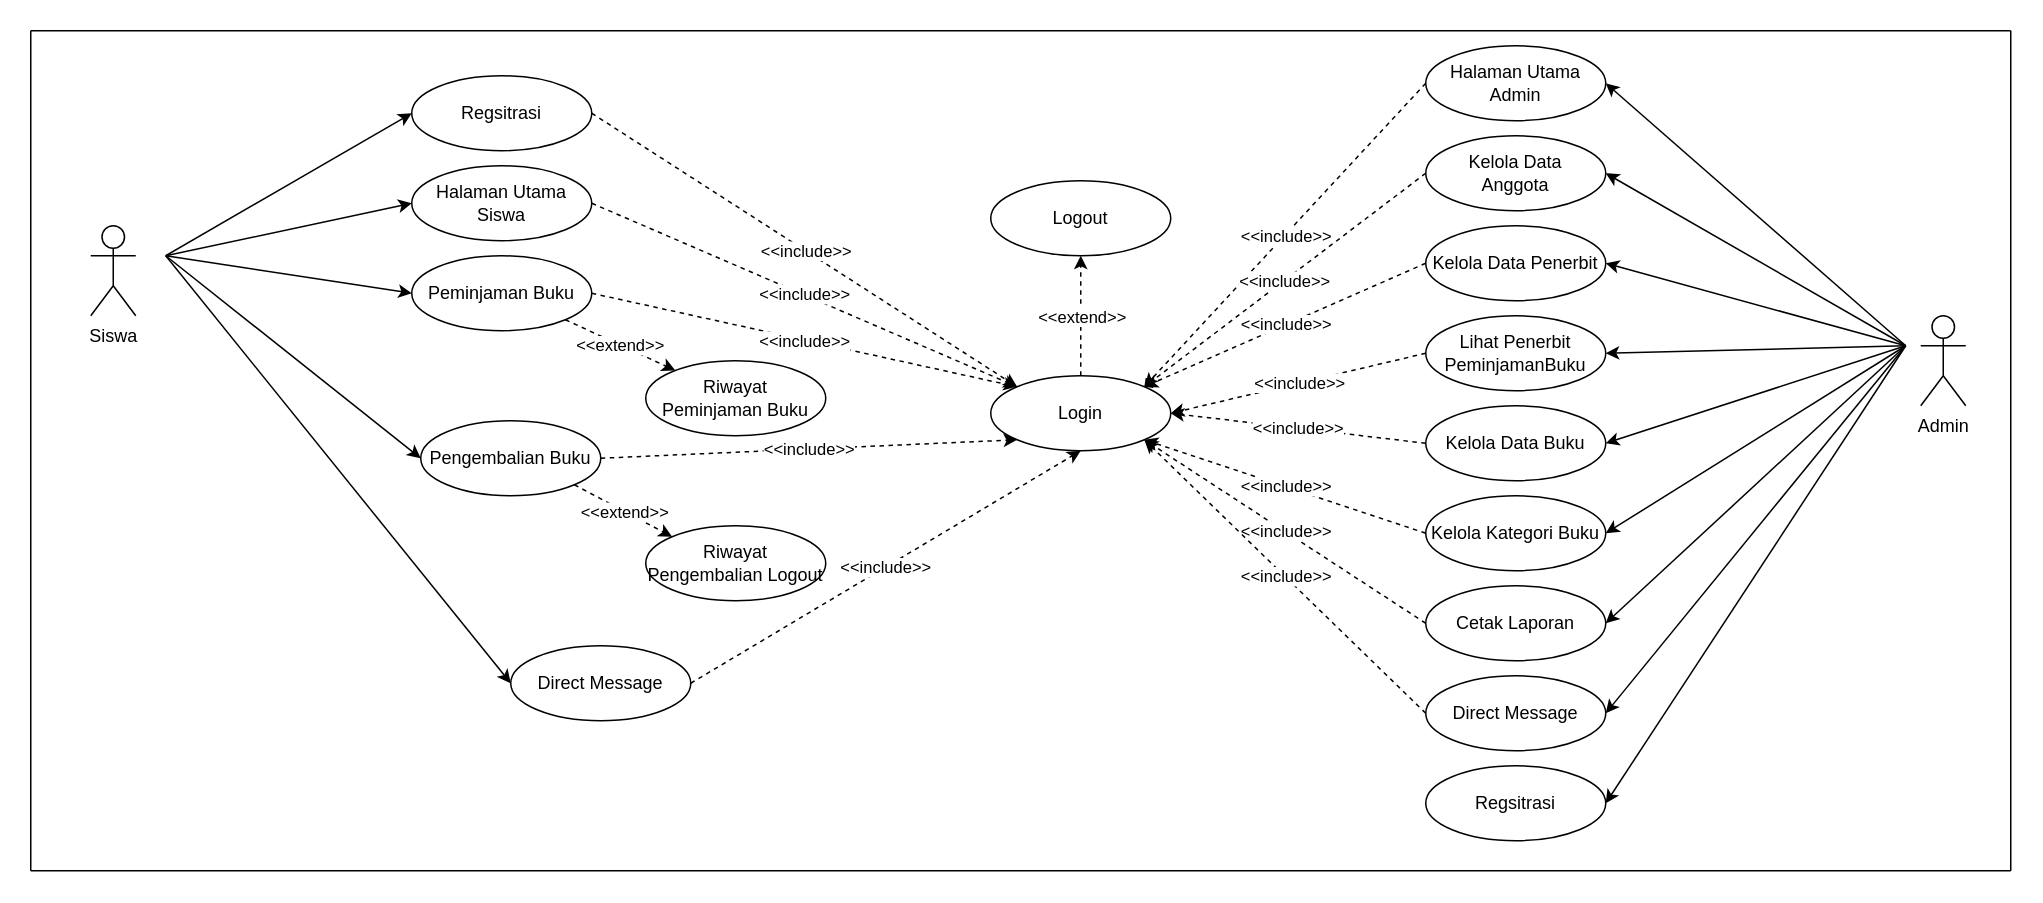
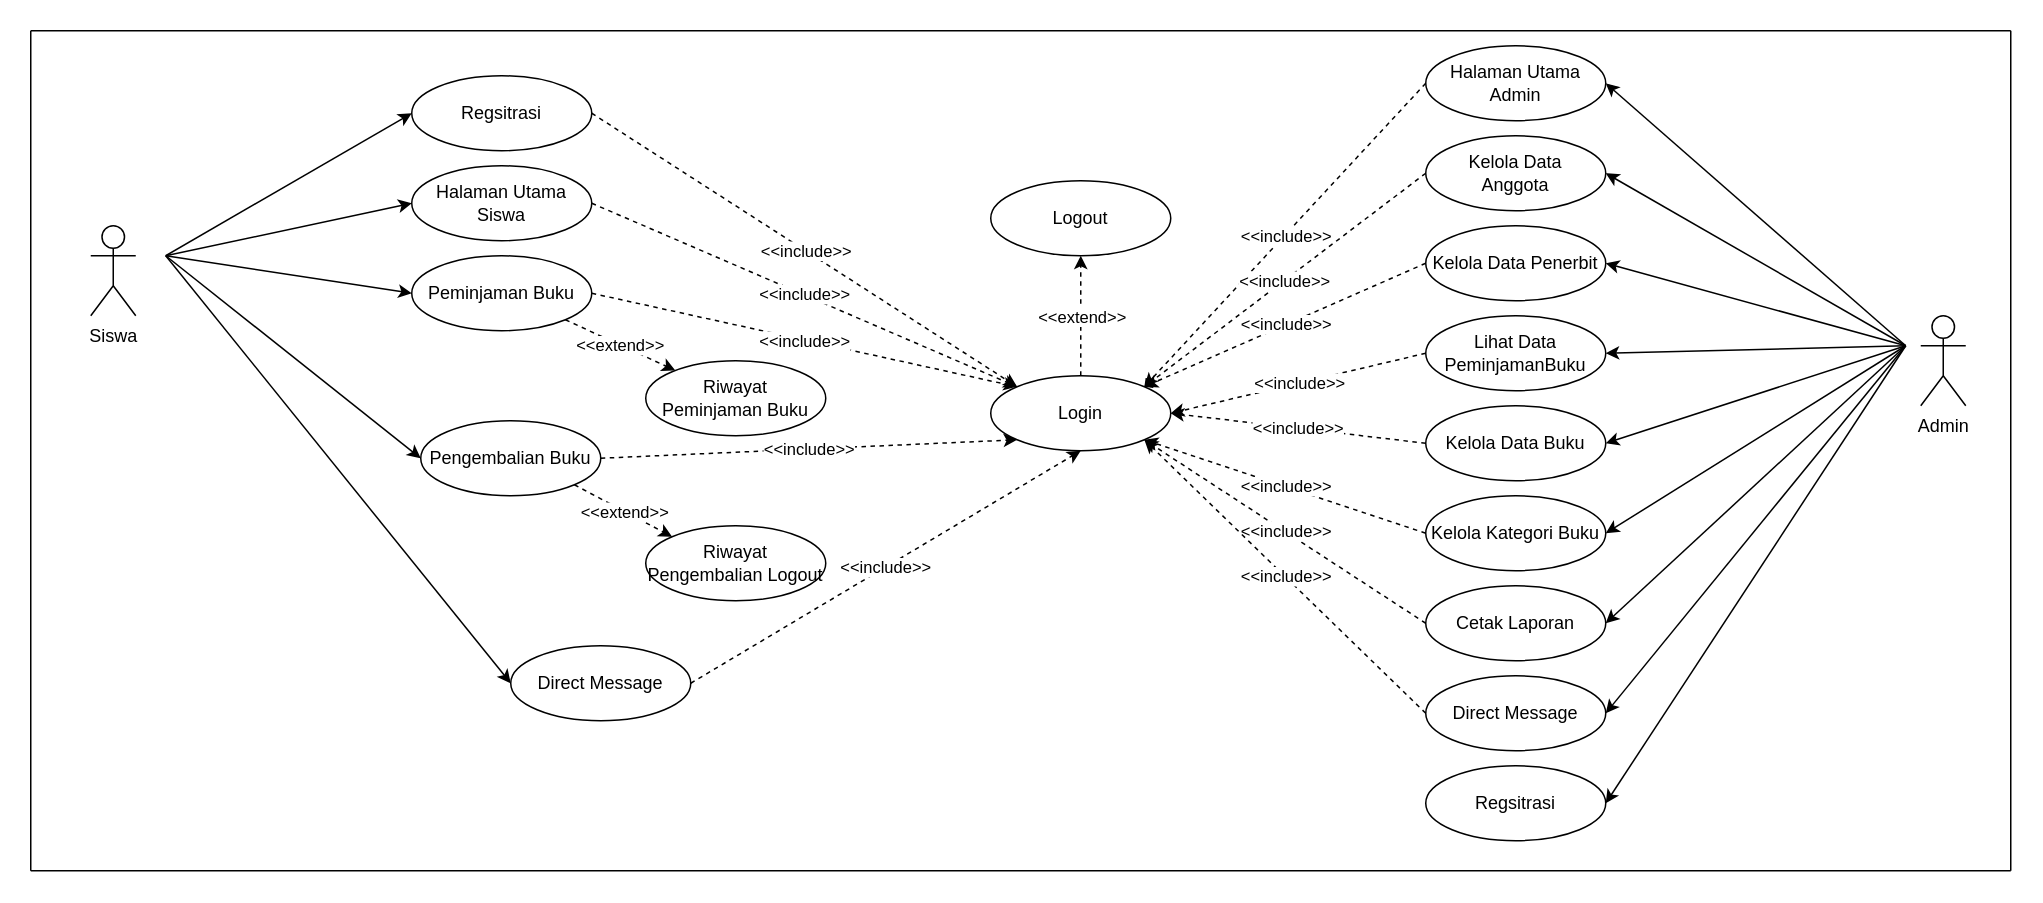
node "Lihat Penerbit PeminjamanBuku": label "Lihat Penerbit PeminjamanBuku" -> "Lihat Data PeminjamanBuku"
